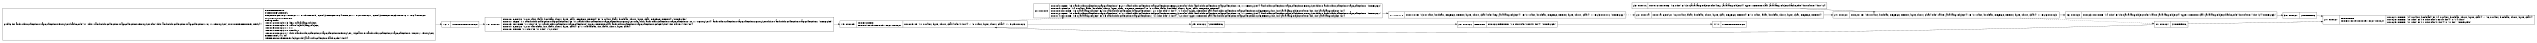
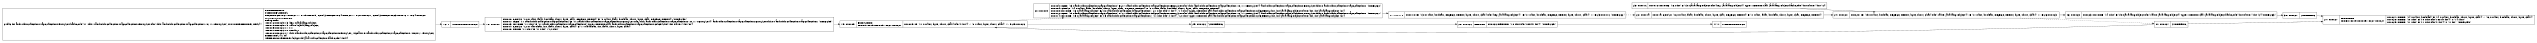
node "19: 0x0009": text "LOOP_START" -> "EXIT_START"
